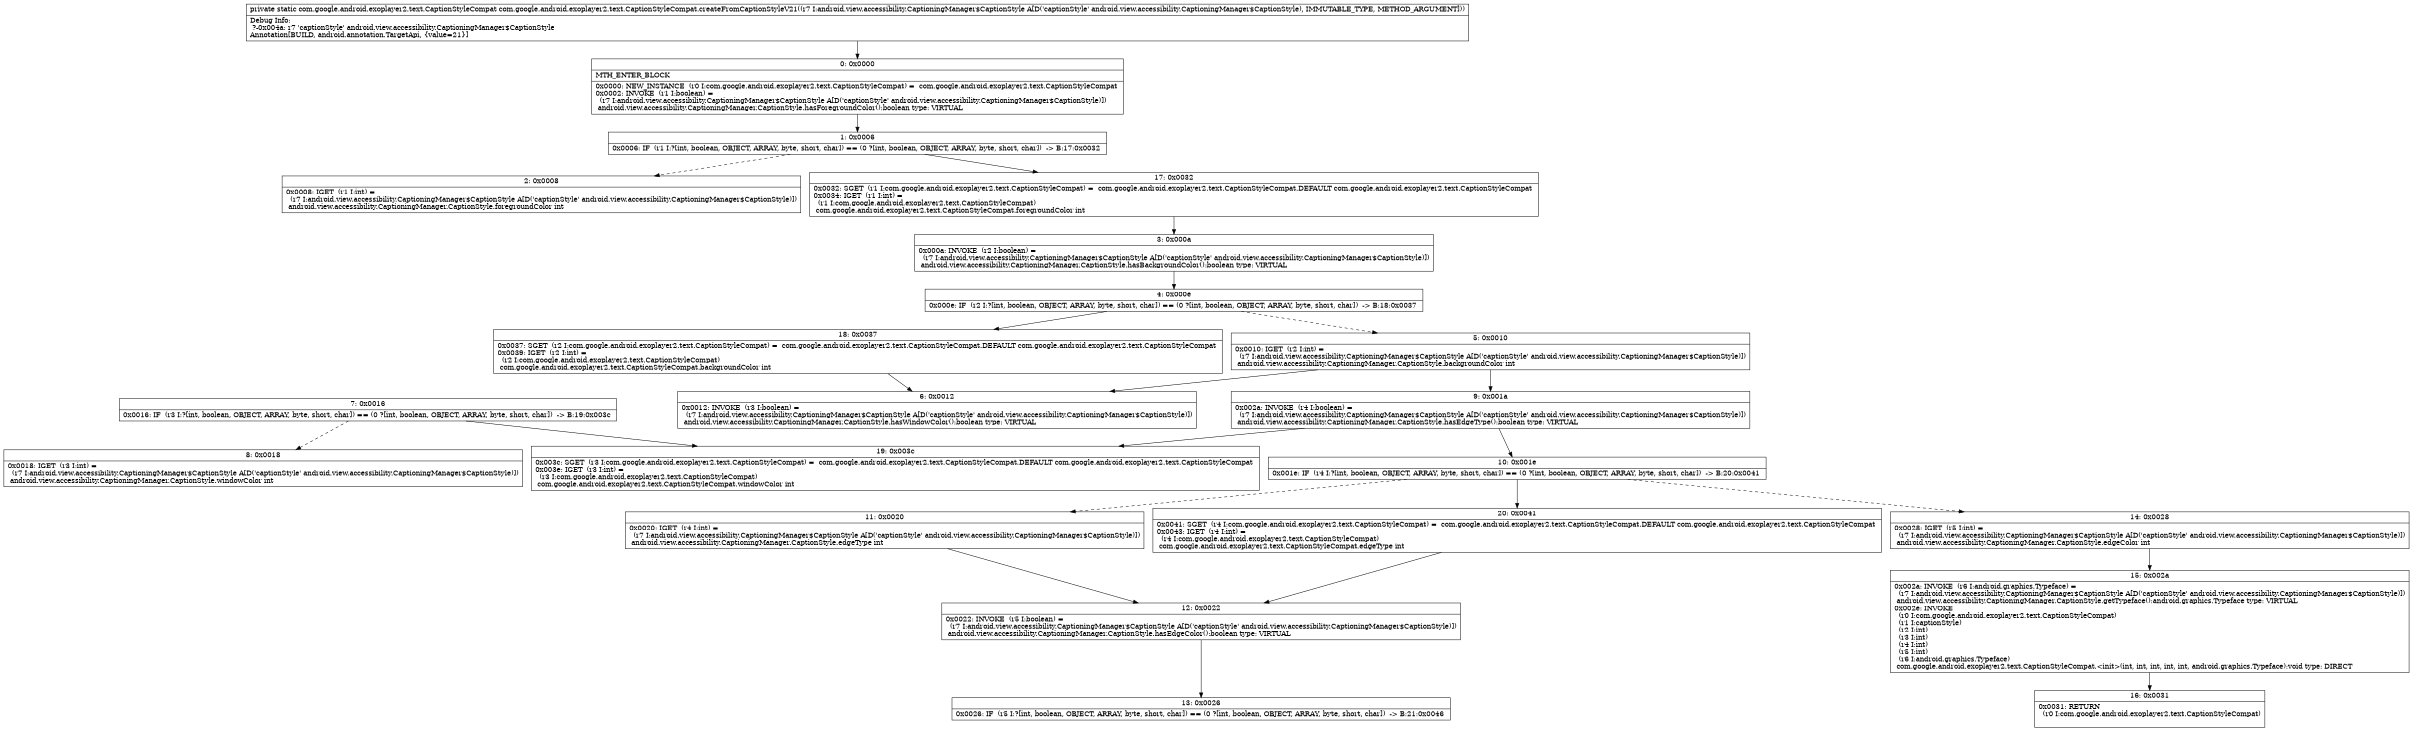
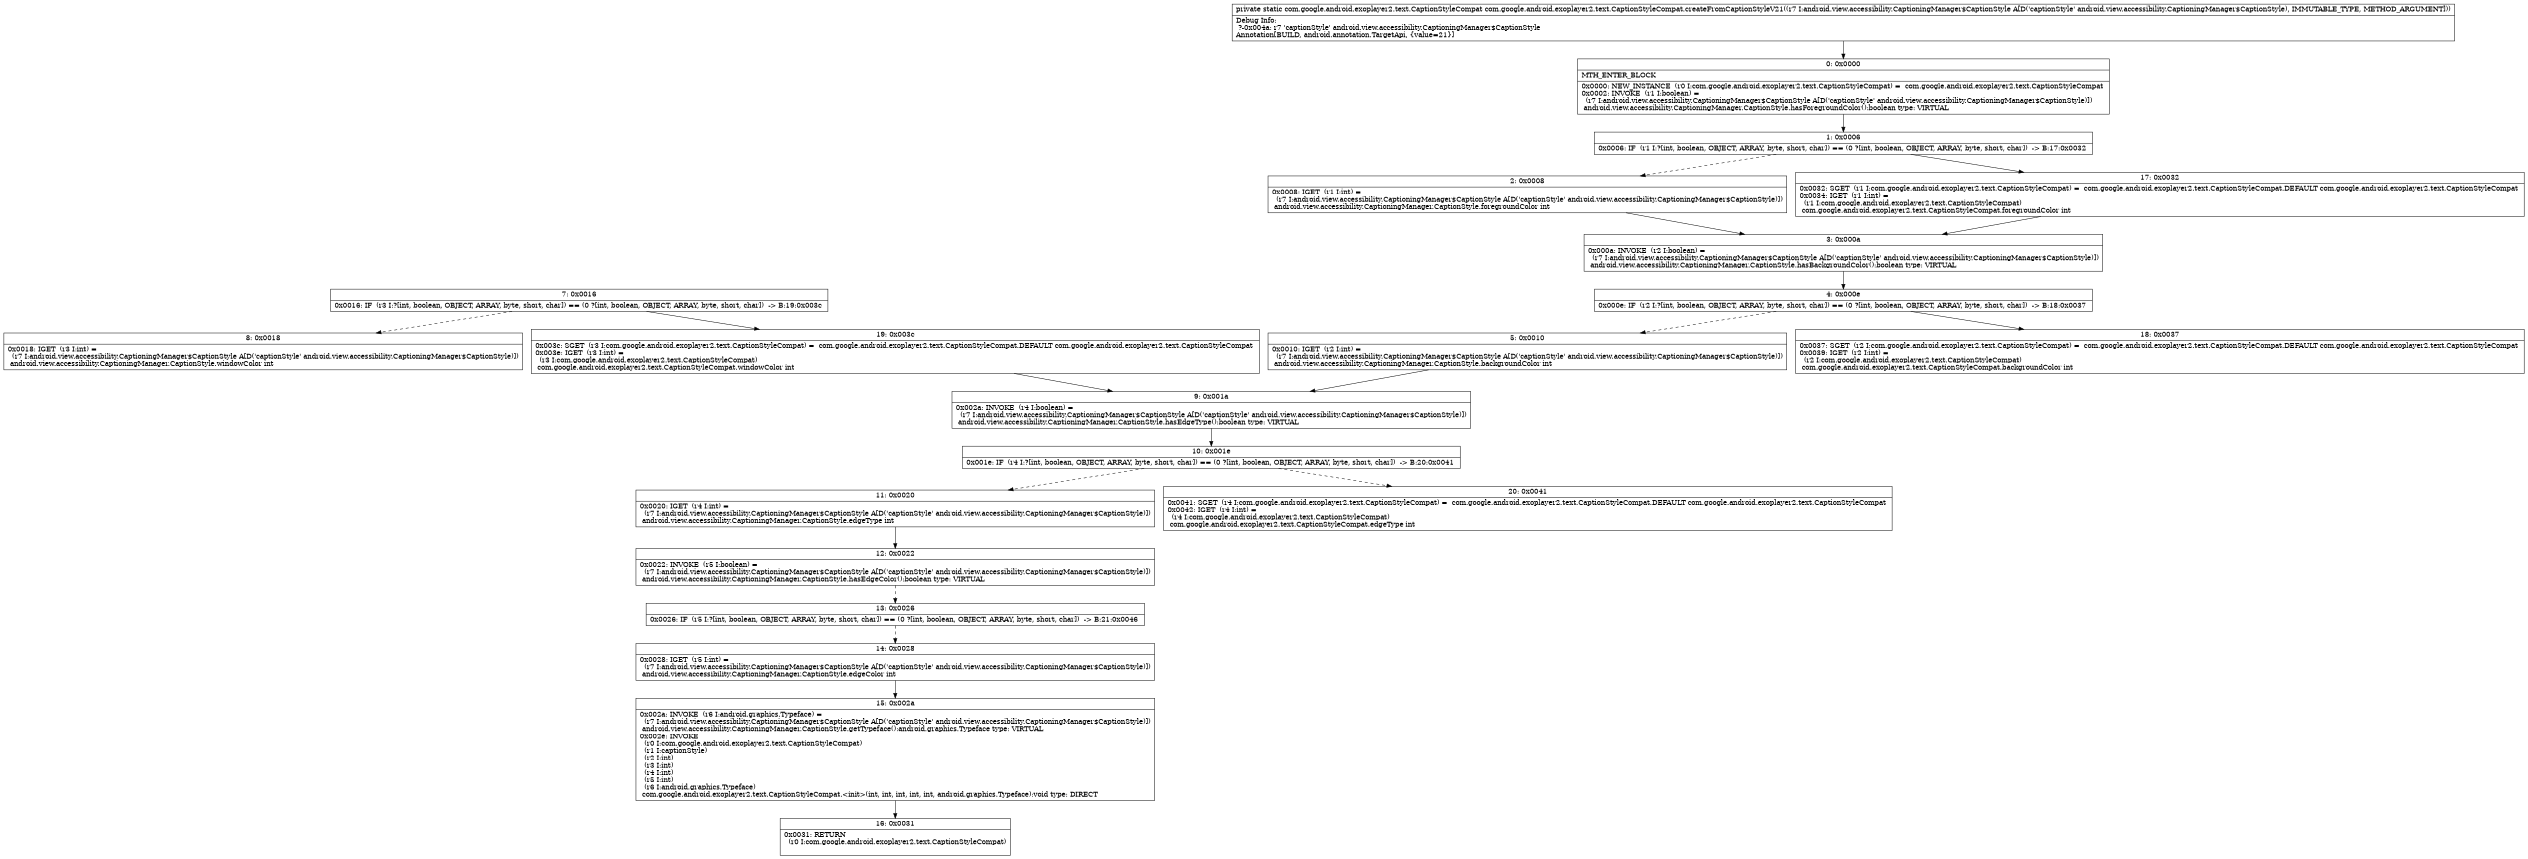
edge "2: 0x0008" -> "3: 0x000a": added
node "6: 0x0012": removed
edge "9: 0x001a" -> "19: 0x003c": reversed
edge "10: 0x001e" -> "20: 0x0041": style solid -> dashed
edge "10: 0x001e" -> "14: 0x0028": now "13: 0x0026" -> "14: 0x0028"
node "20: 0x0041": text "0x0043: IGET  (r4 I:int) =" -> "0x0042: IGET  (r4 I:int) ="
edge "20: 0x0041" -> "12: 0x0022": removed
edge "12: 0x0022" -> "13: 0x0026": style solid -> dashed
